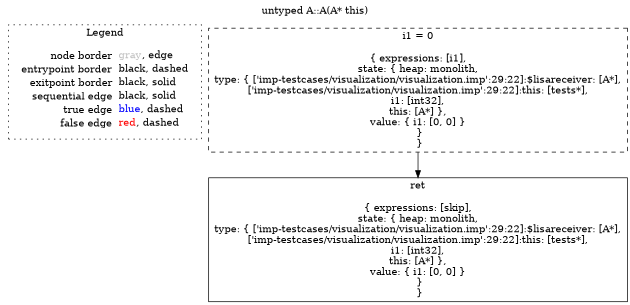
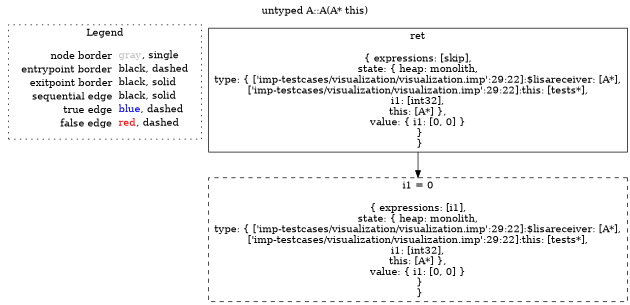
node "node border": text ", edge" -> ", single"
edge "i1 = 0" -> "ret": reversed
